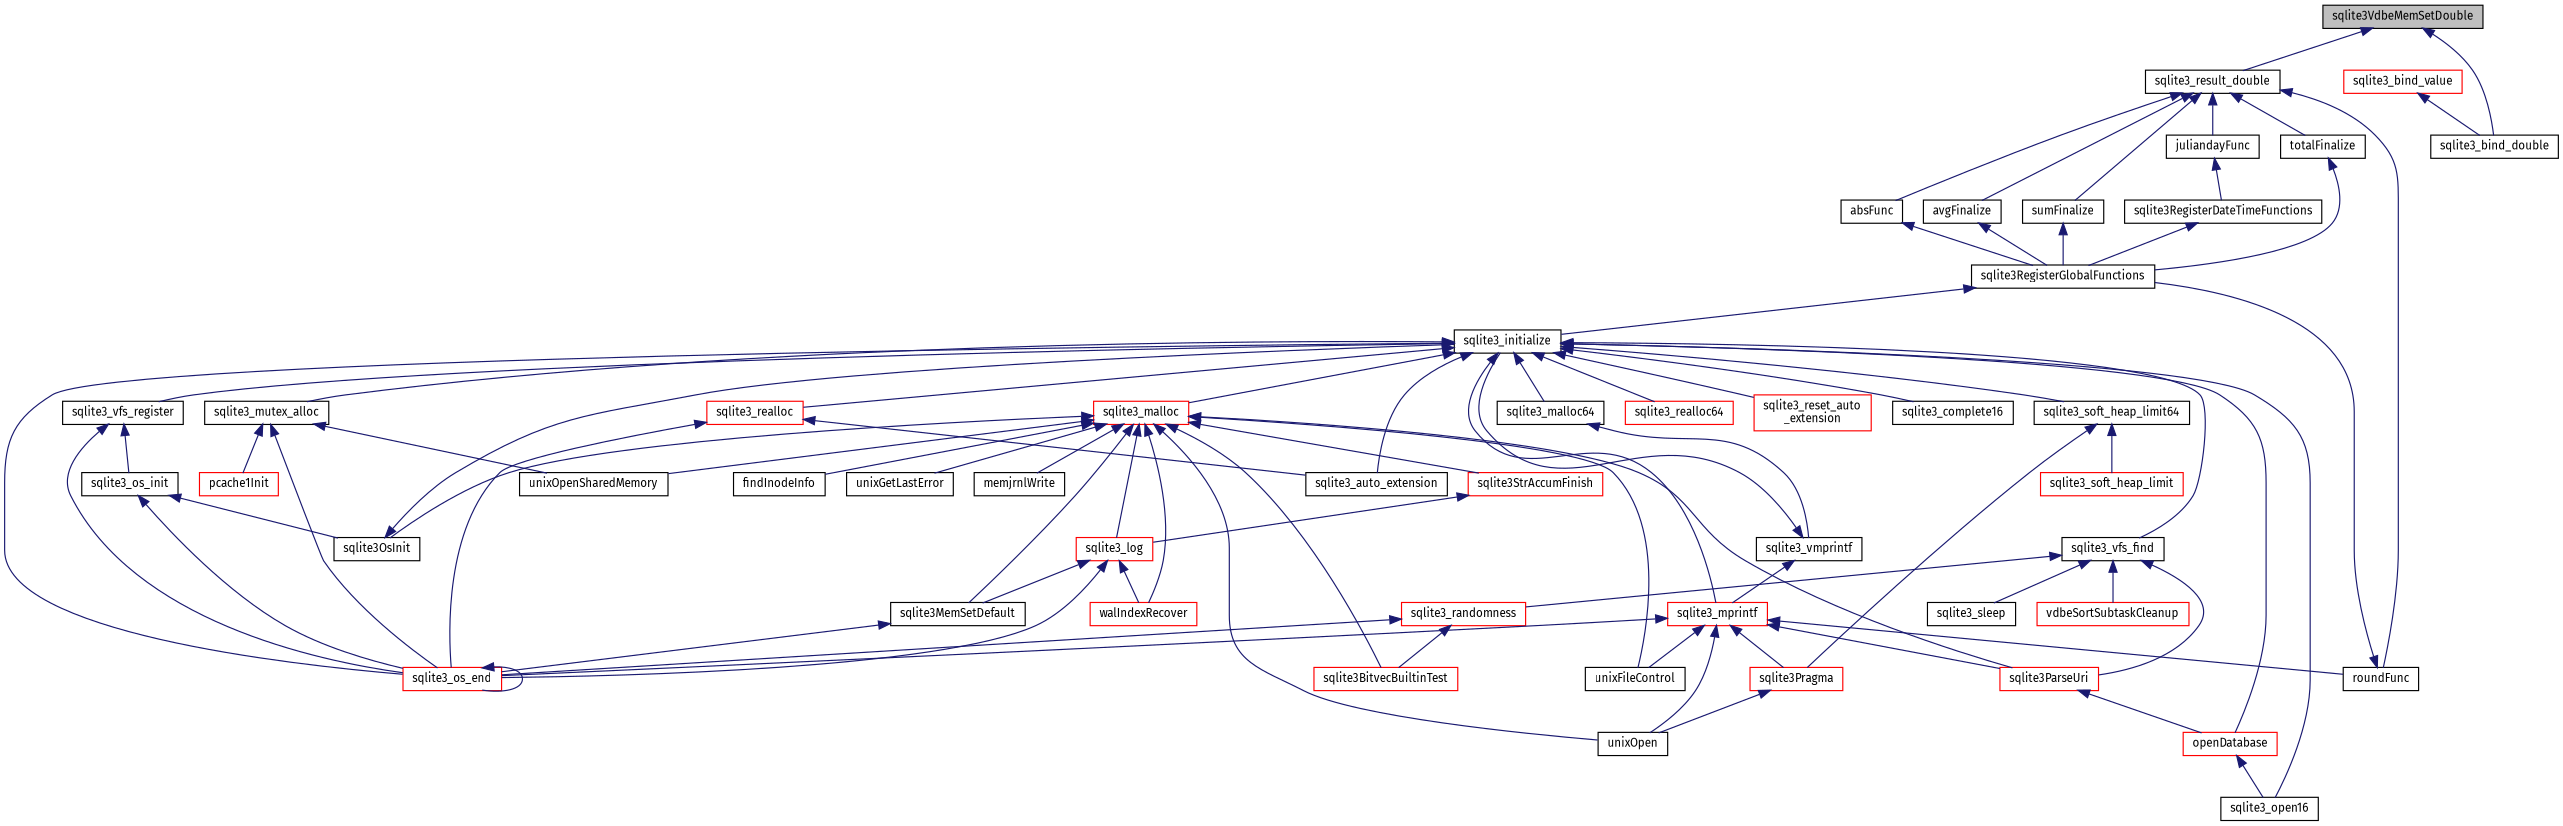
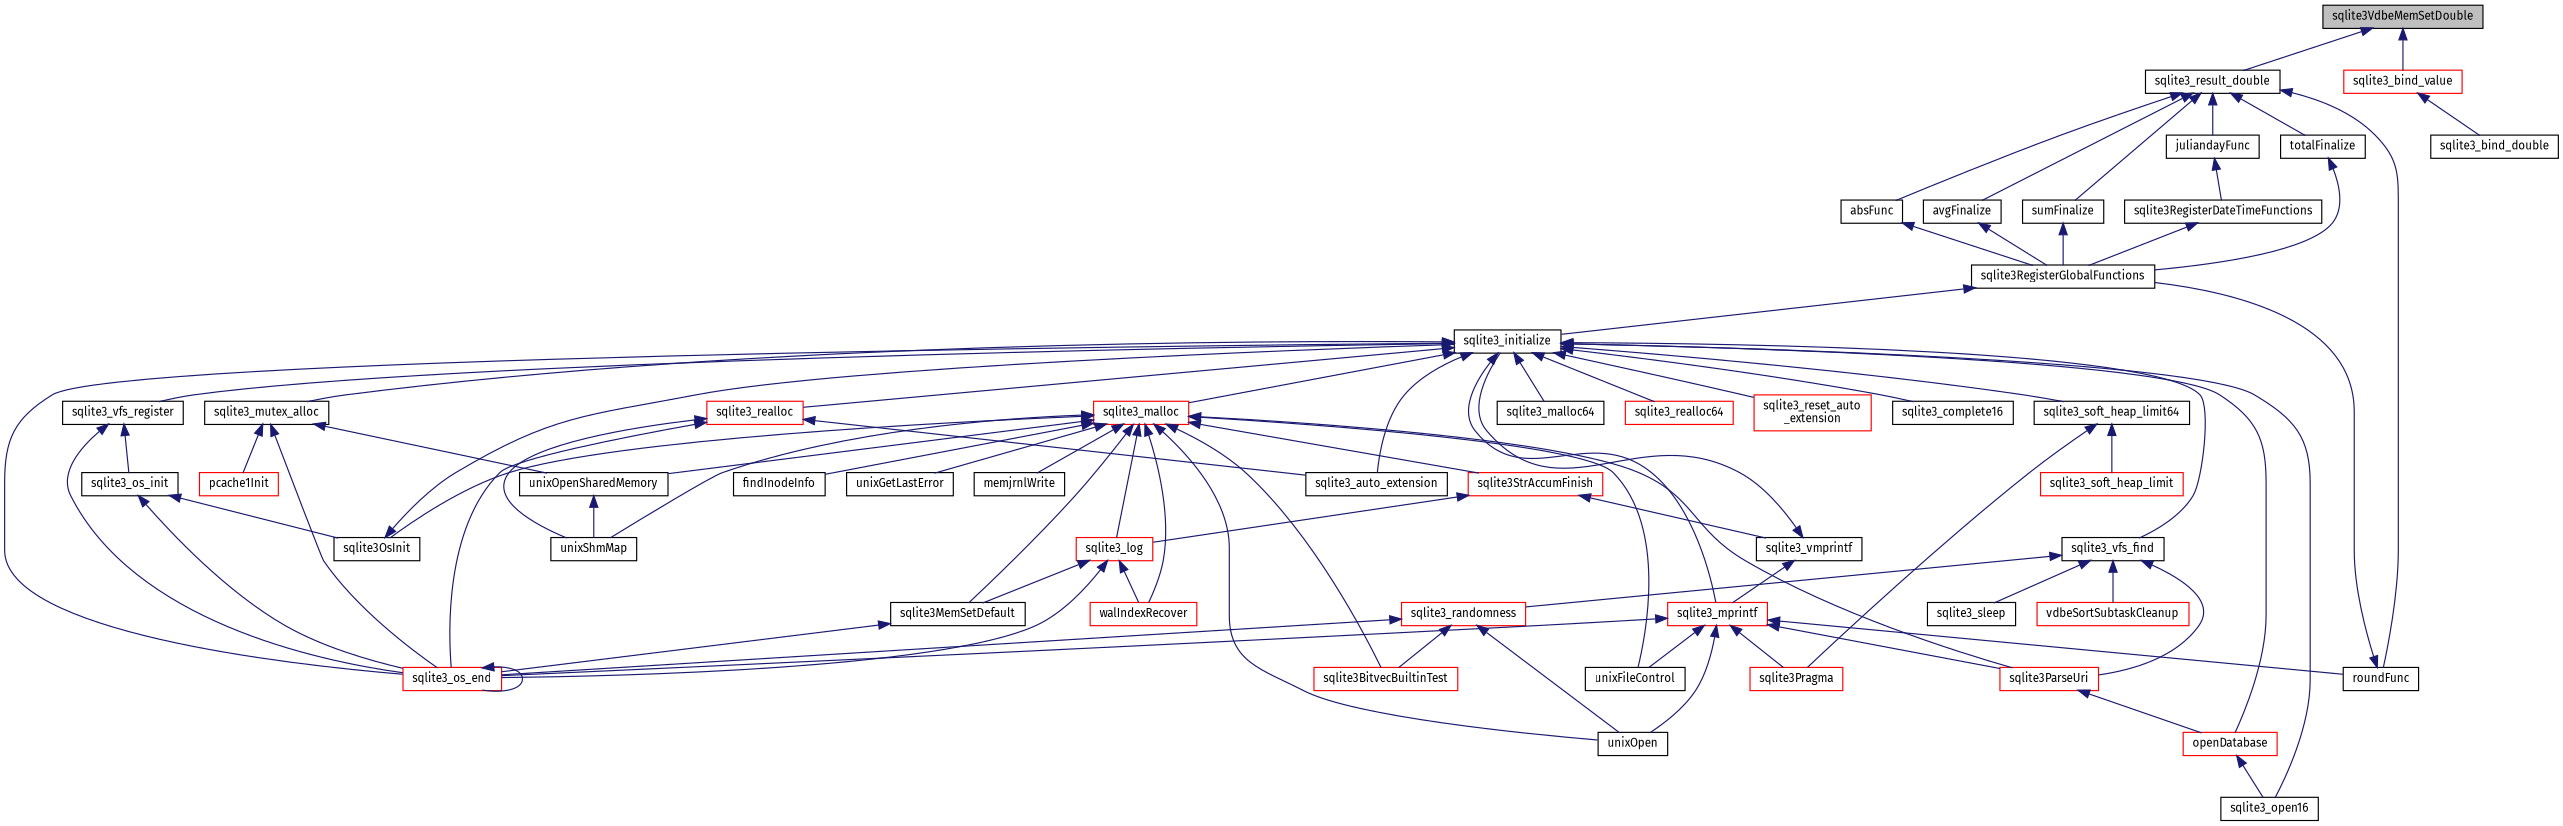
edge "sqlite3_bind_double" -> "sqlite3VdbeMemSetDouble": now "sqlite3_bind_value" -> "sqlite3VdbeMemSetDouble"
edge "sqlite3_vmprintf" -> "sqlite3_malloc64": now "sqlite3_vmprintf" -> "sqlite3StrAccumFinish"
node "unixShmMap": added
edge "unixOpen" -> "sqlite3Pragma": now "unixOpen" -> "sqlite3_randomness"
